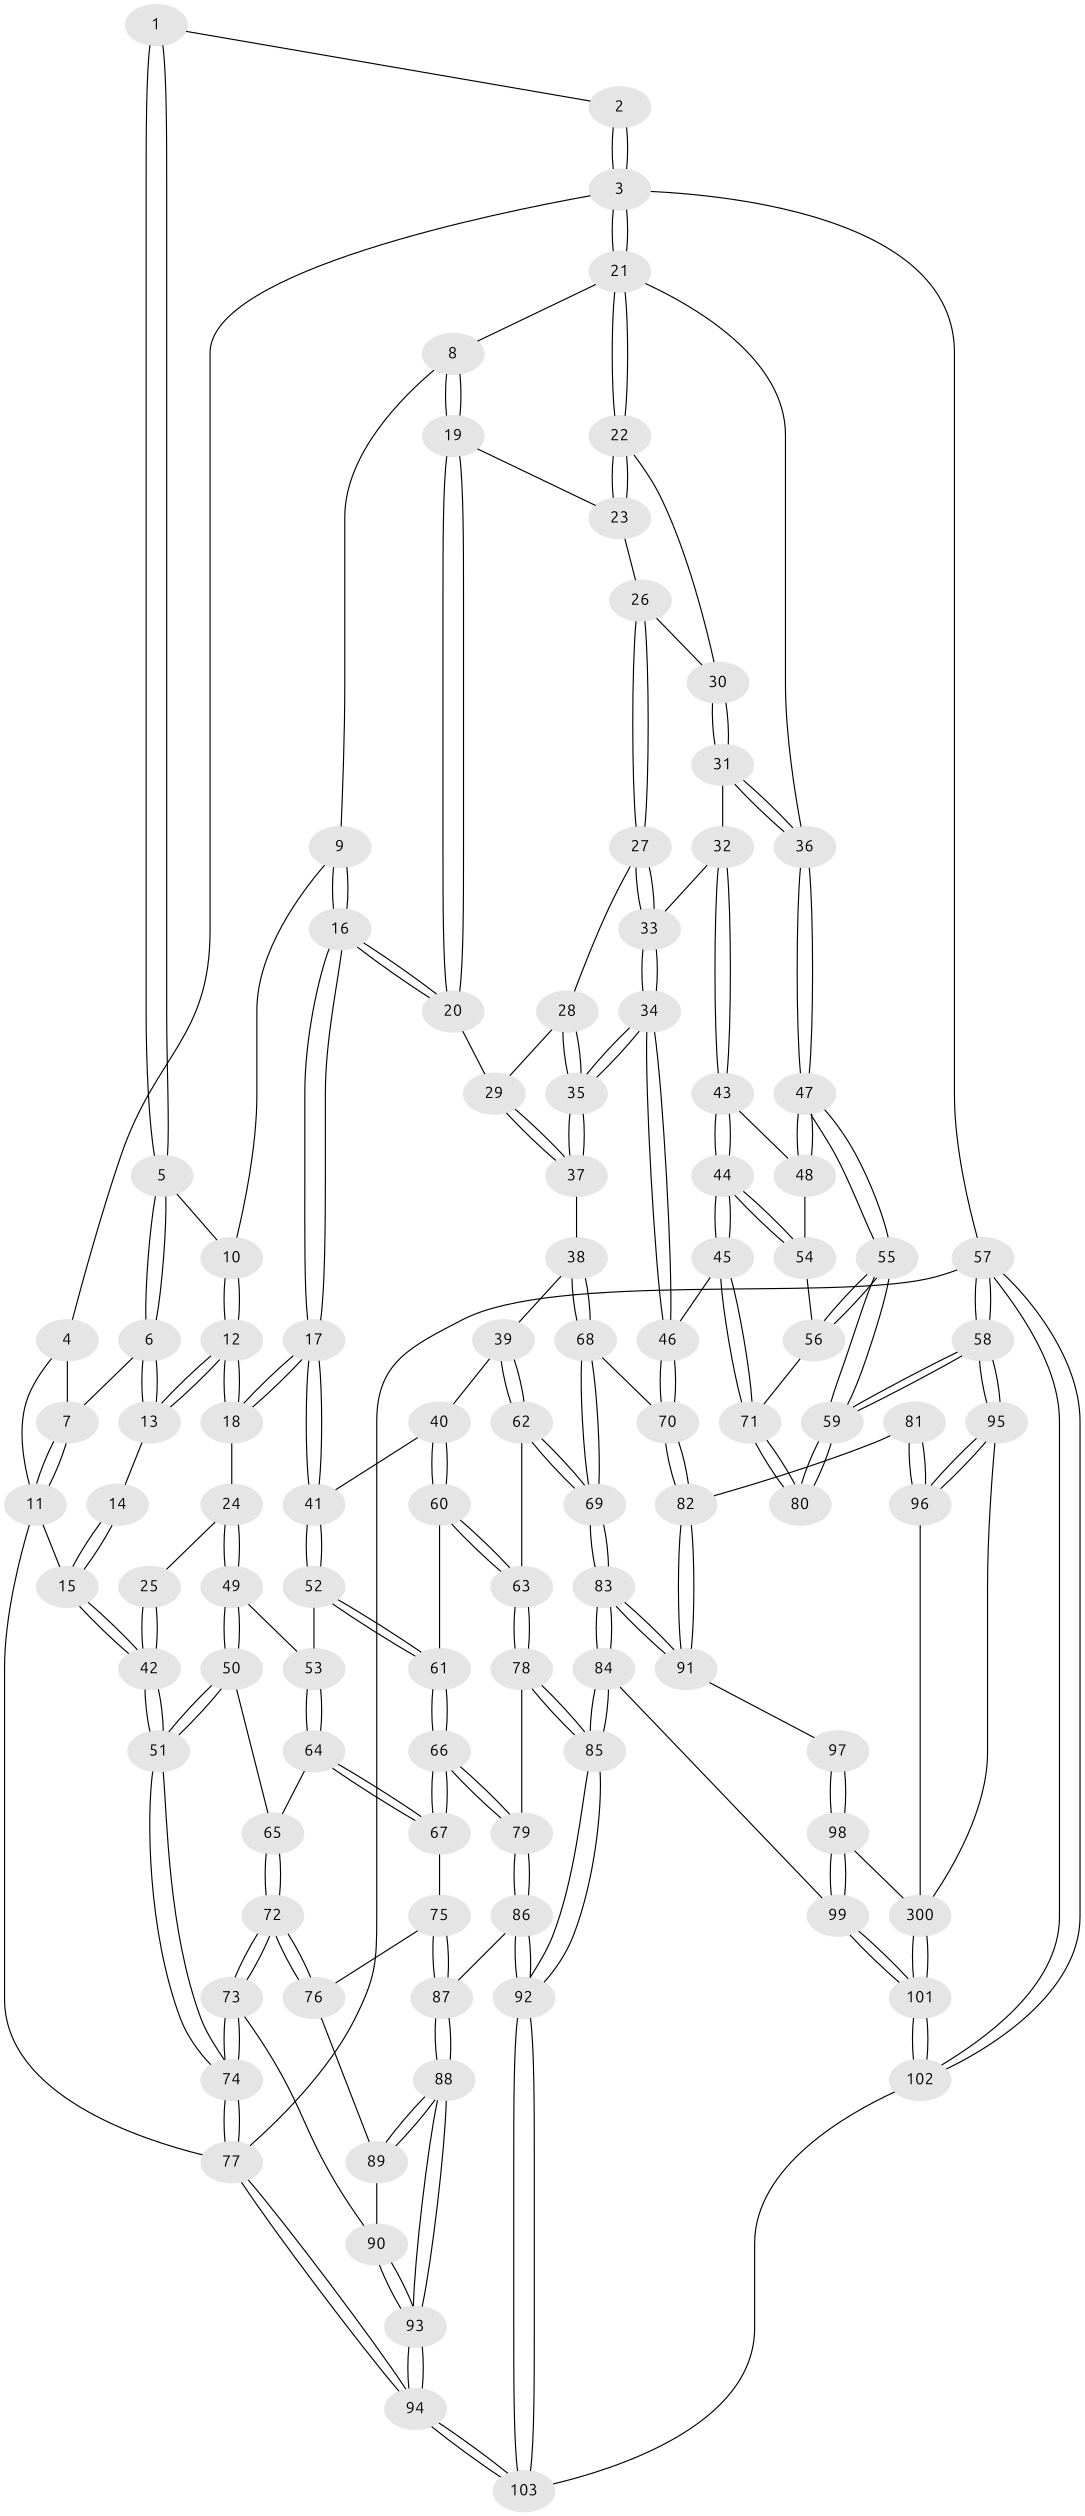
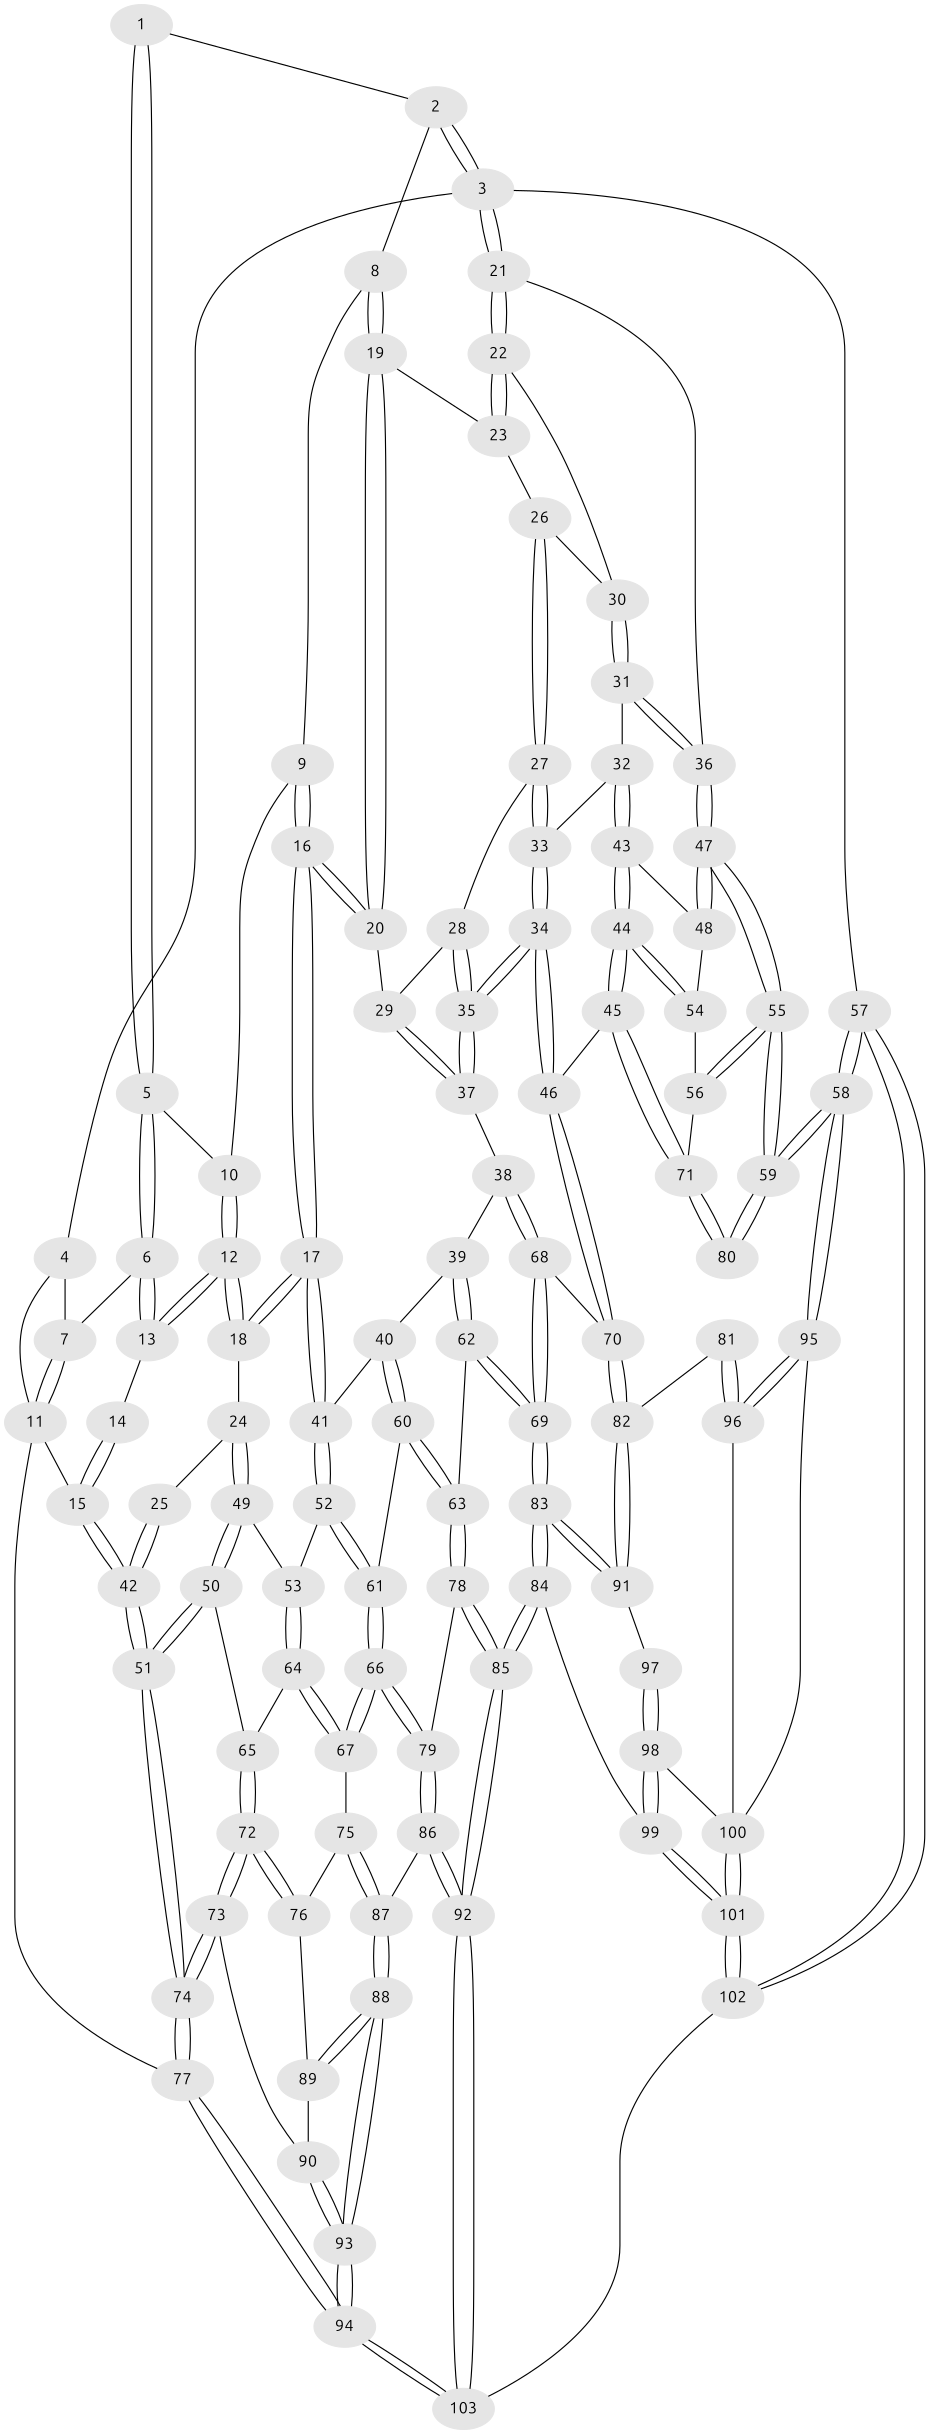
edge "21" -- "8": now "2" -- "8"
edge "57" -- "77": removed
node "300": label "300" -> "100"
